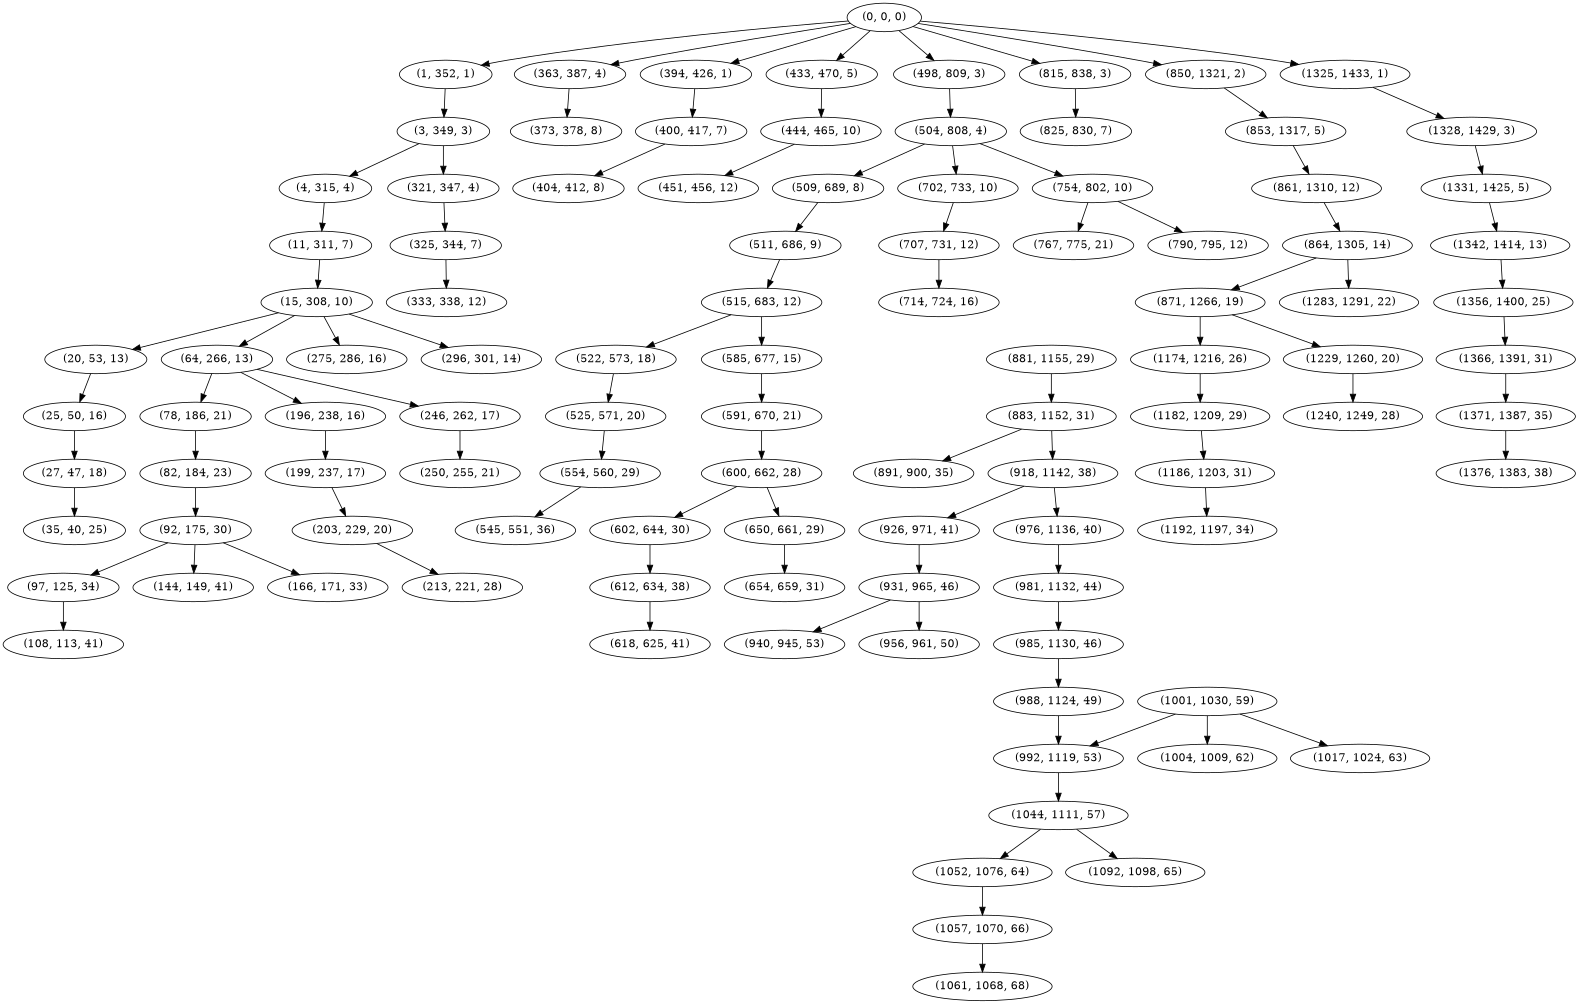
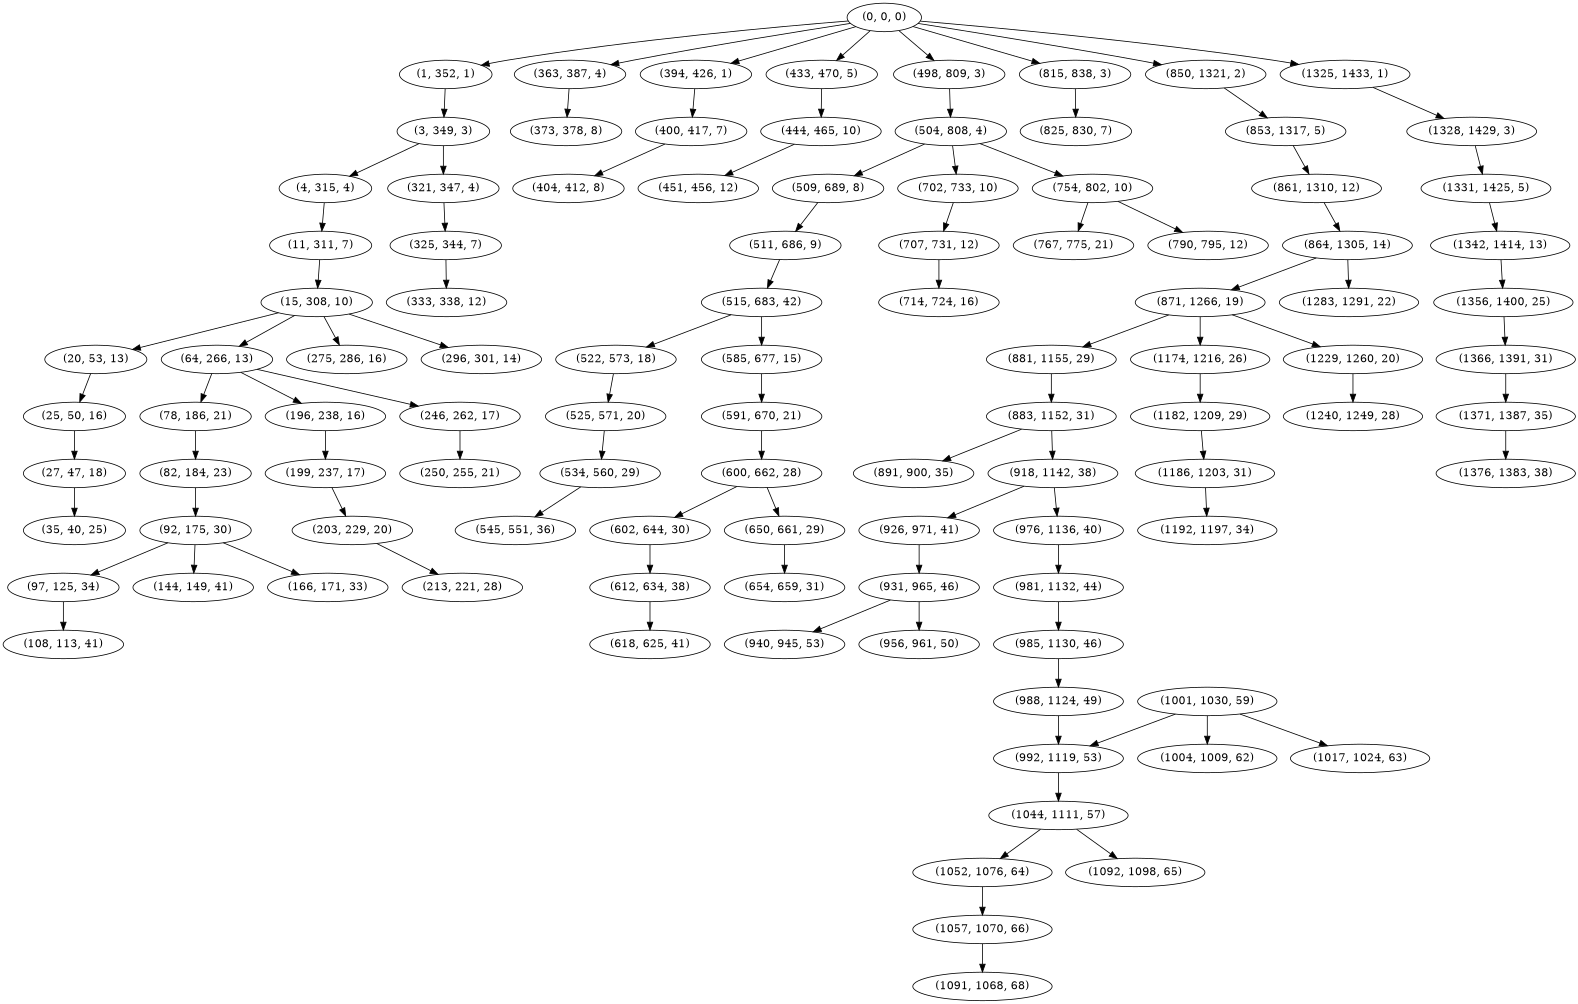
node "(515, 683, 12)": label "(515, 683, 12)" -> "(515, 683, 42)"
edge "(871, 1266, 19)" -> "(881, 1155, 29)": added
node "(554, 560, 29)": label "(554, 560, 29)" -> "(534, 560, 29)"
node "(1061, 1068, 68)": label "(1061, 1068, 68)" -> "(1091, 1068, 68)"
